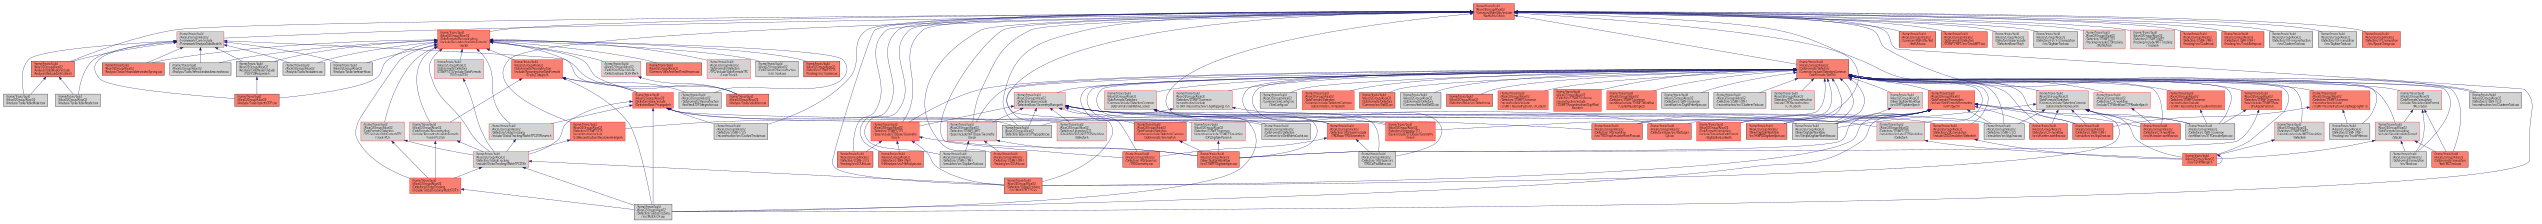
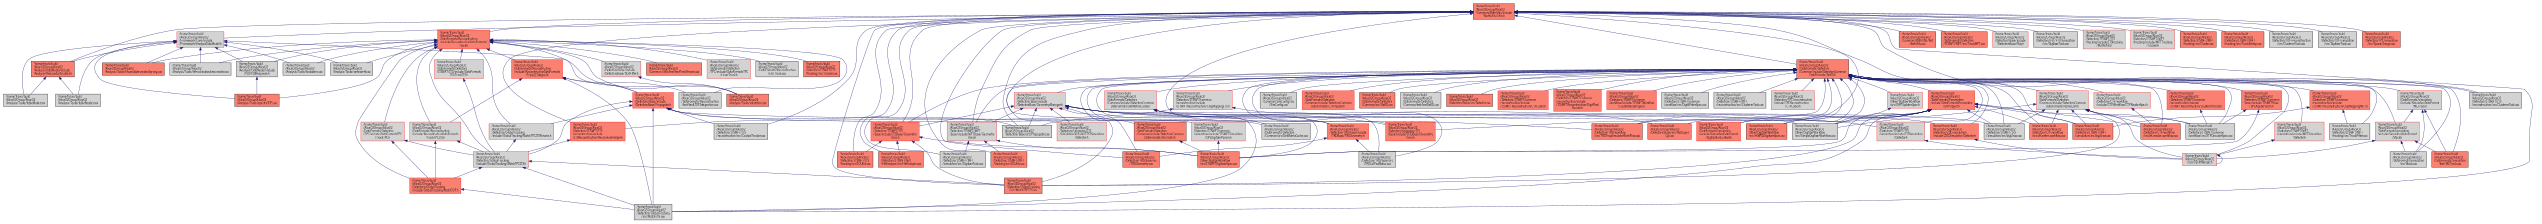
node "/home/travis/build /AliceO2Group/AliceO2 /run/O2HitMerger.h": fillcolor salmon -> lightgrey
